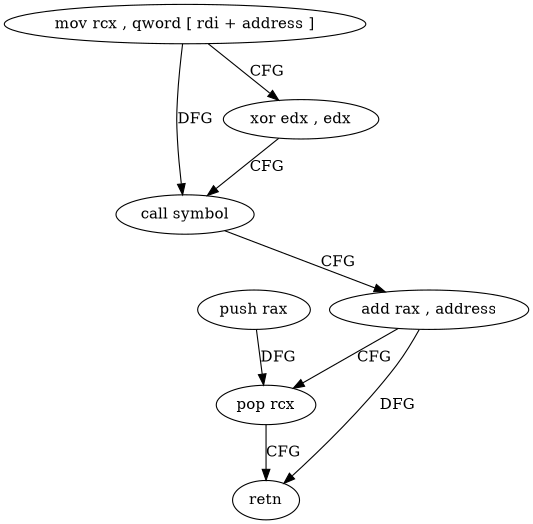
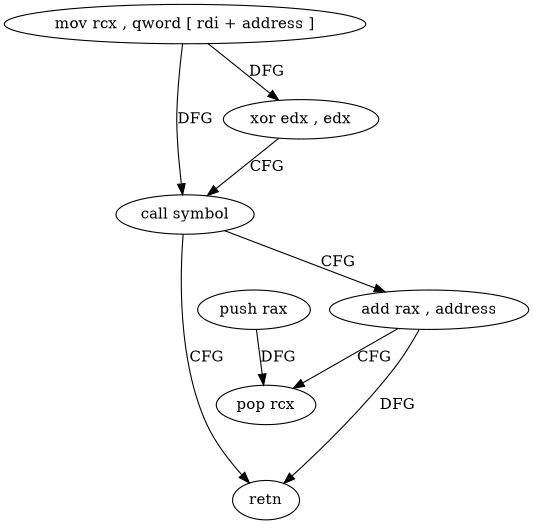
edge "mov rcx , qword [ rdi + address ]" -> "xor edx , edx": label "CFG" -> "DFG"
edge "pop rcx" -> "retn": now "call symbol" -> "retn"
